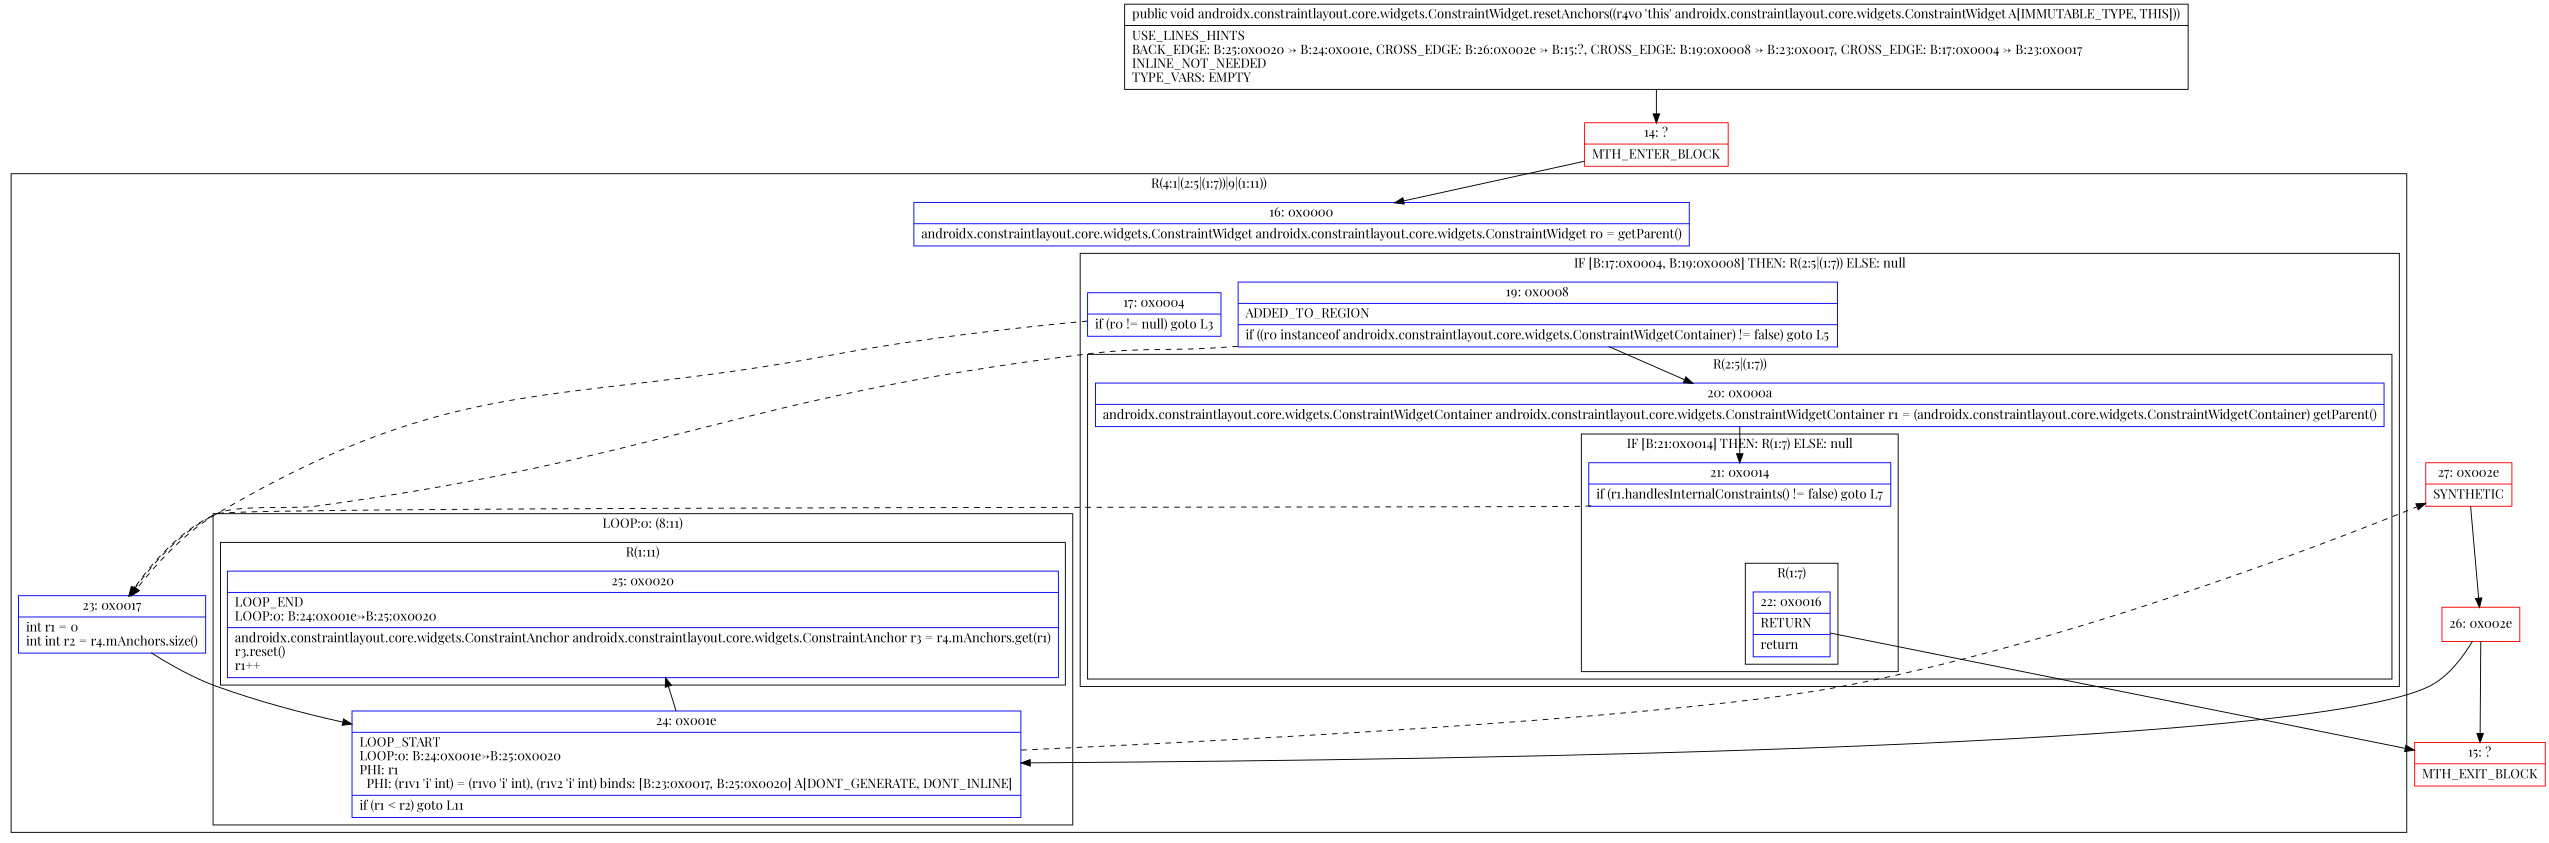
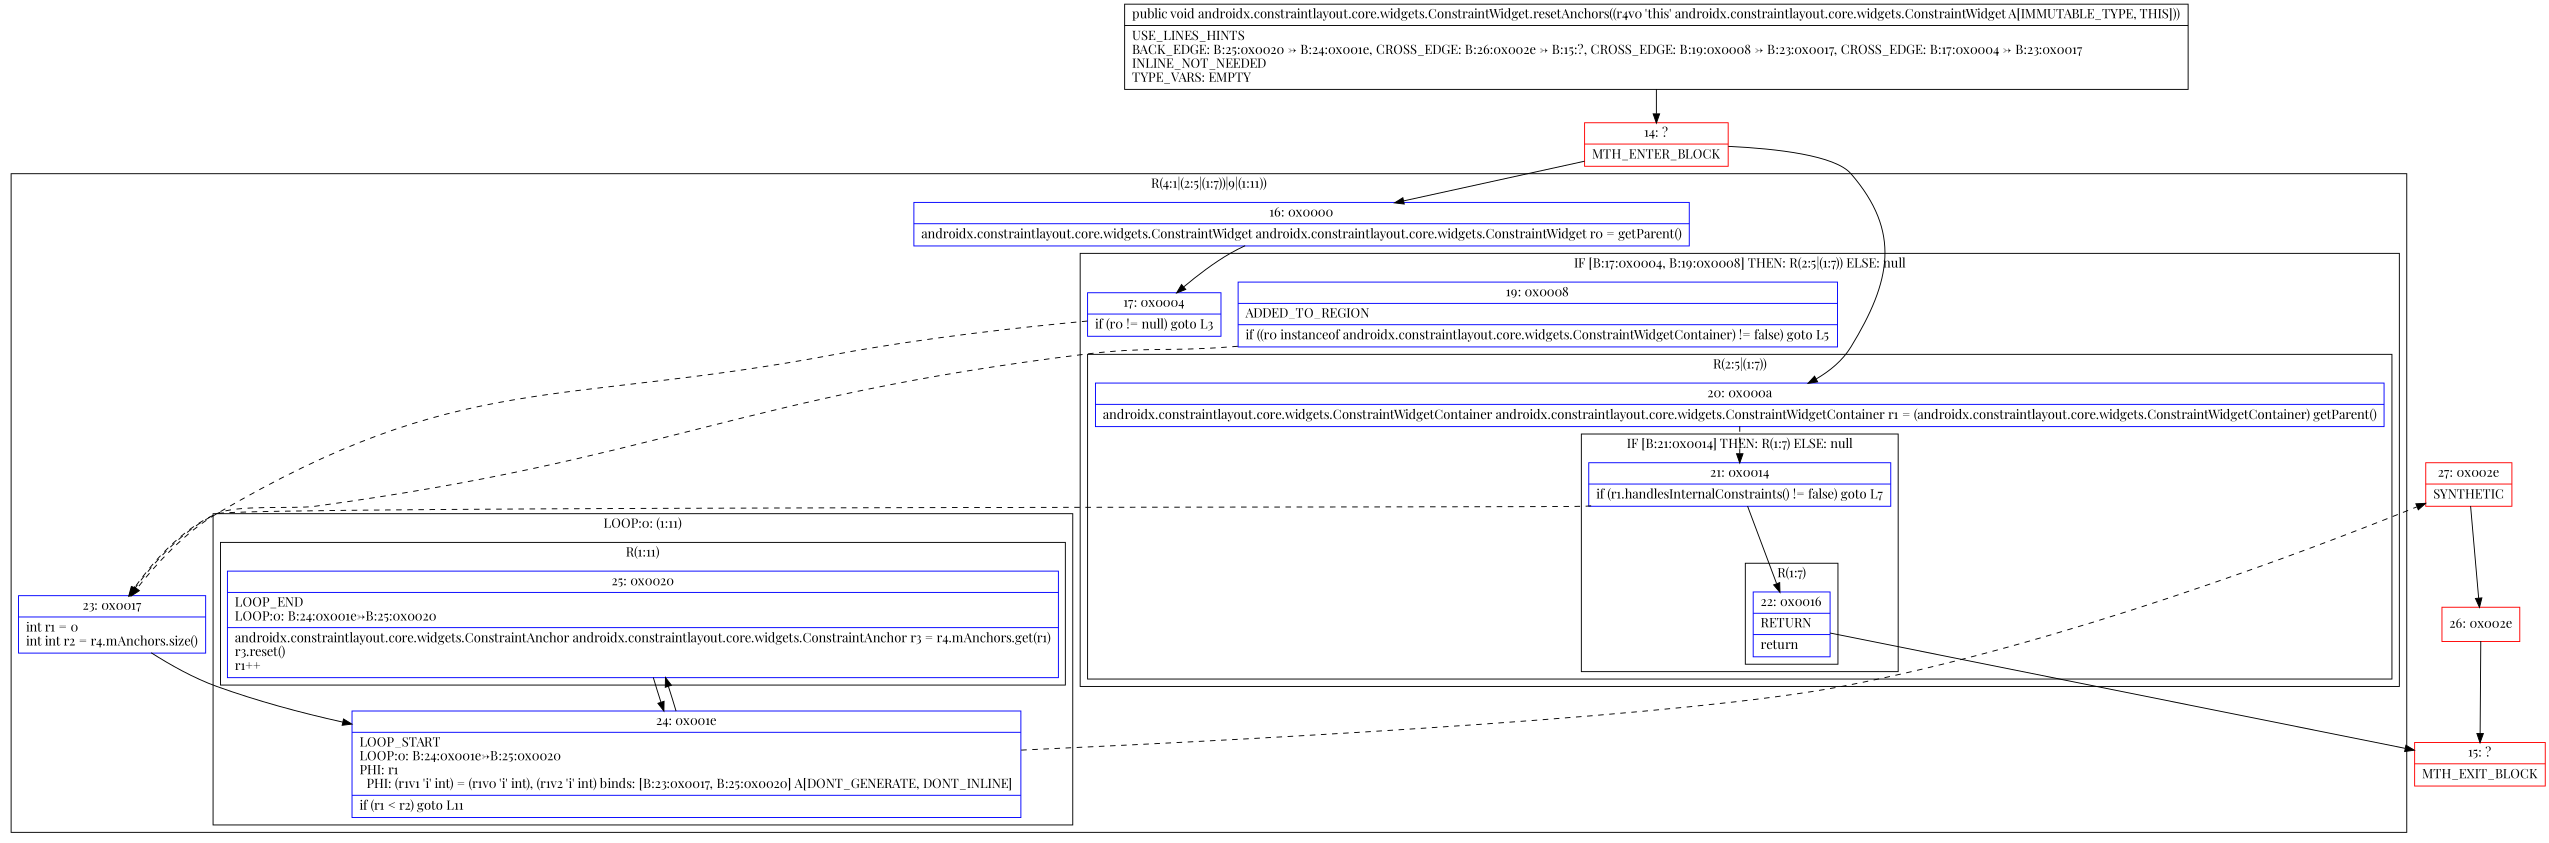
edge "16: 0x0000" -> "17: 0x0004": added
edge "19: 0x0008" -> "20: 0x000a": now "14: ?" -> "20: 0x000a"
edge "20: 0x000a" -> "21: 0x0014": style solid -> dashed
cluster "LOOP:0: (8:11)": label "LOOP:0: (8:11)" -> "LOOP:0: (1:11)"
edge "21: 0x0014" -> "22: 0x0016": added
edge "26: 0x002e" -> "24: 0x001e": now "25: 0x0020" -> "24: 0x001e"
